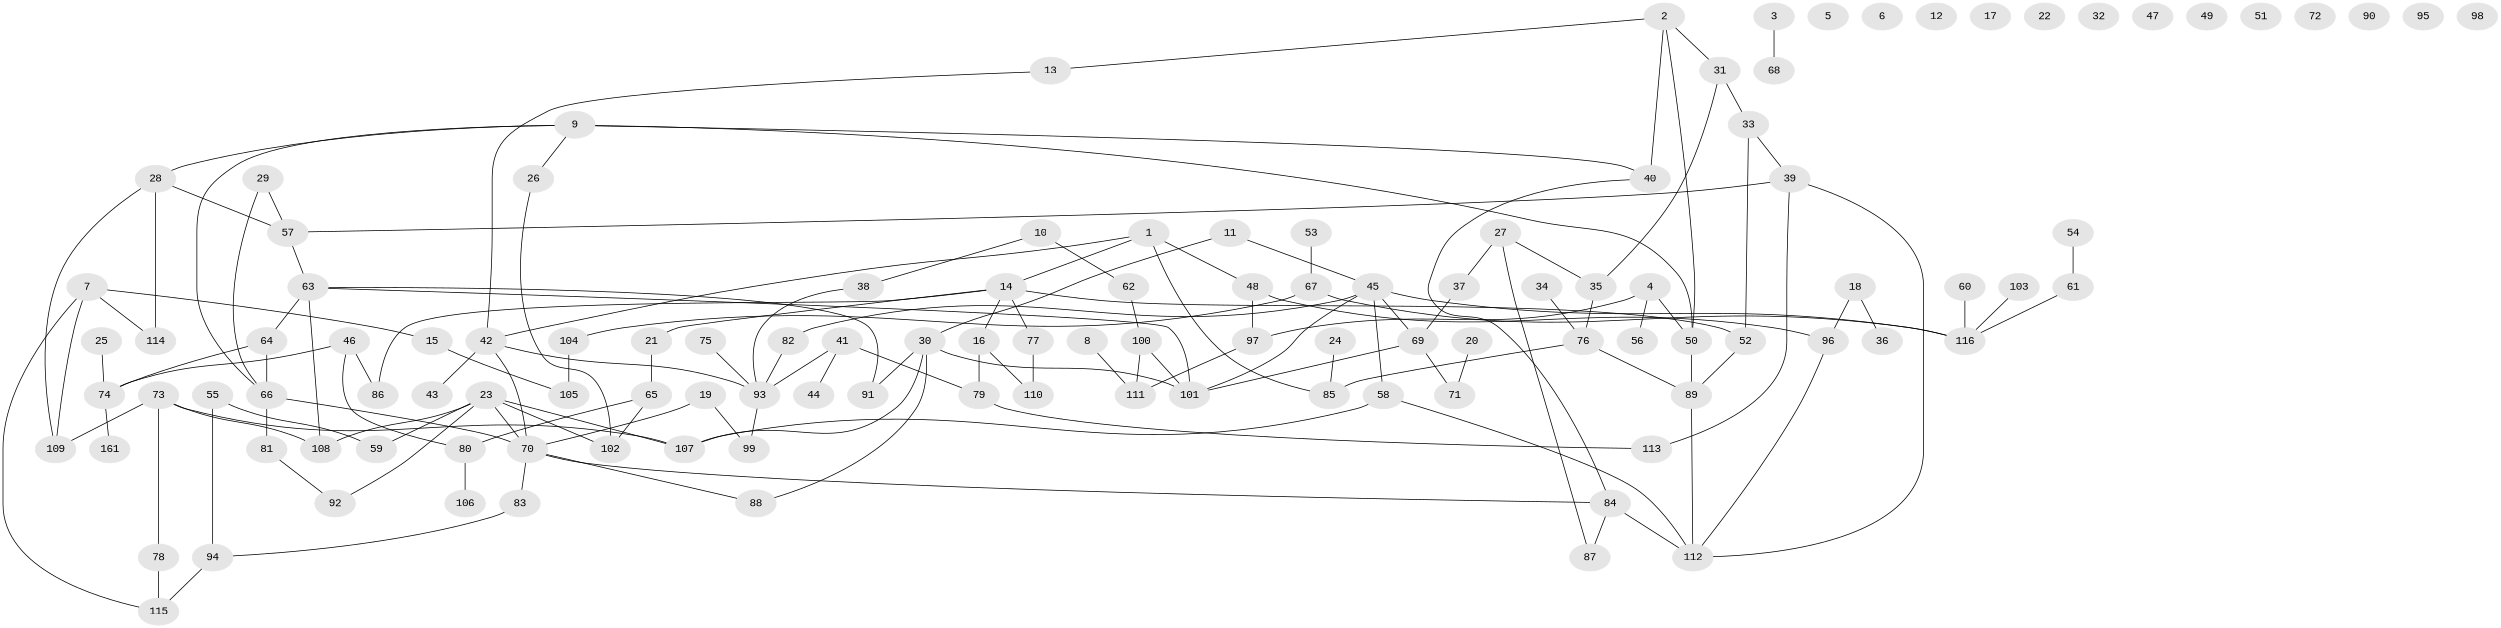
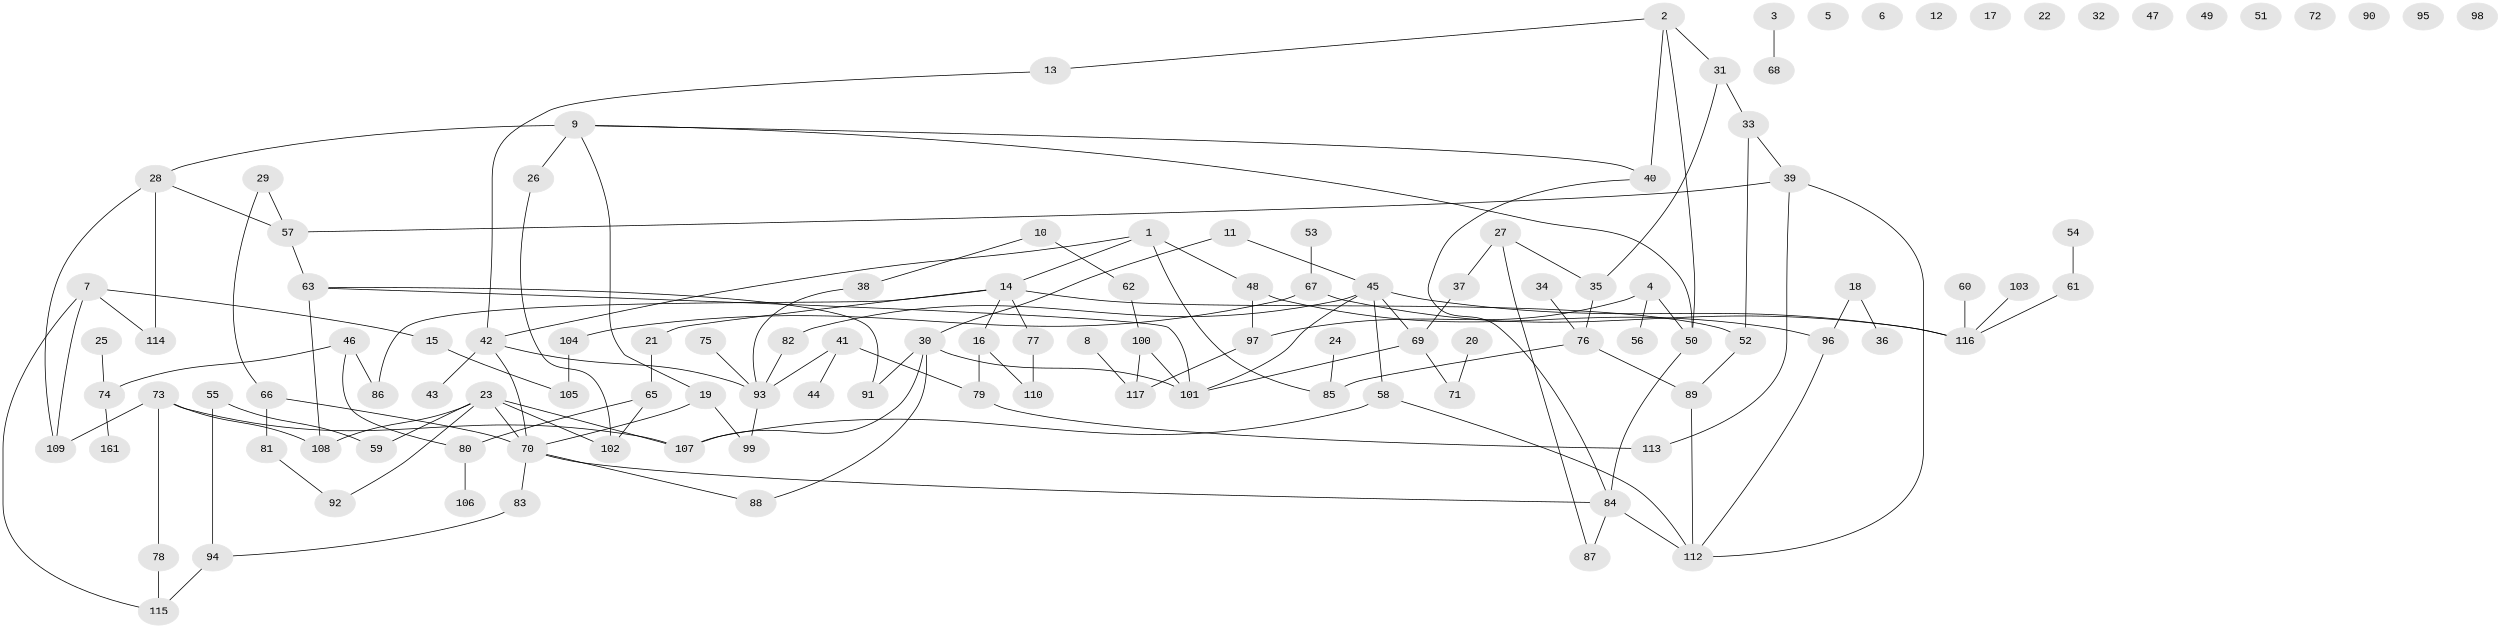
edge "9" -- "66": now "9" -- "19"
node "64": removed
edge "50" -- "89": now "50" -- "84"
node "111": label "111" -> "117"
